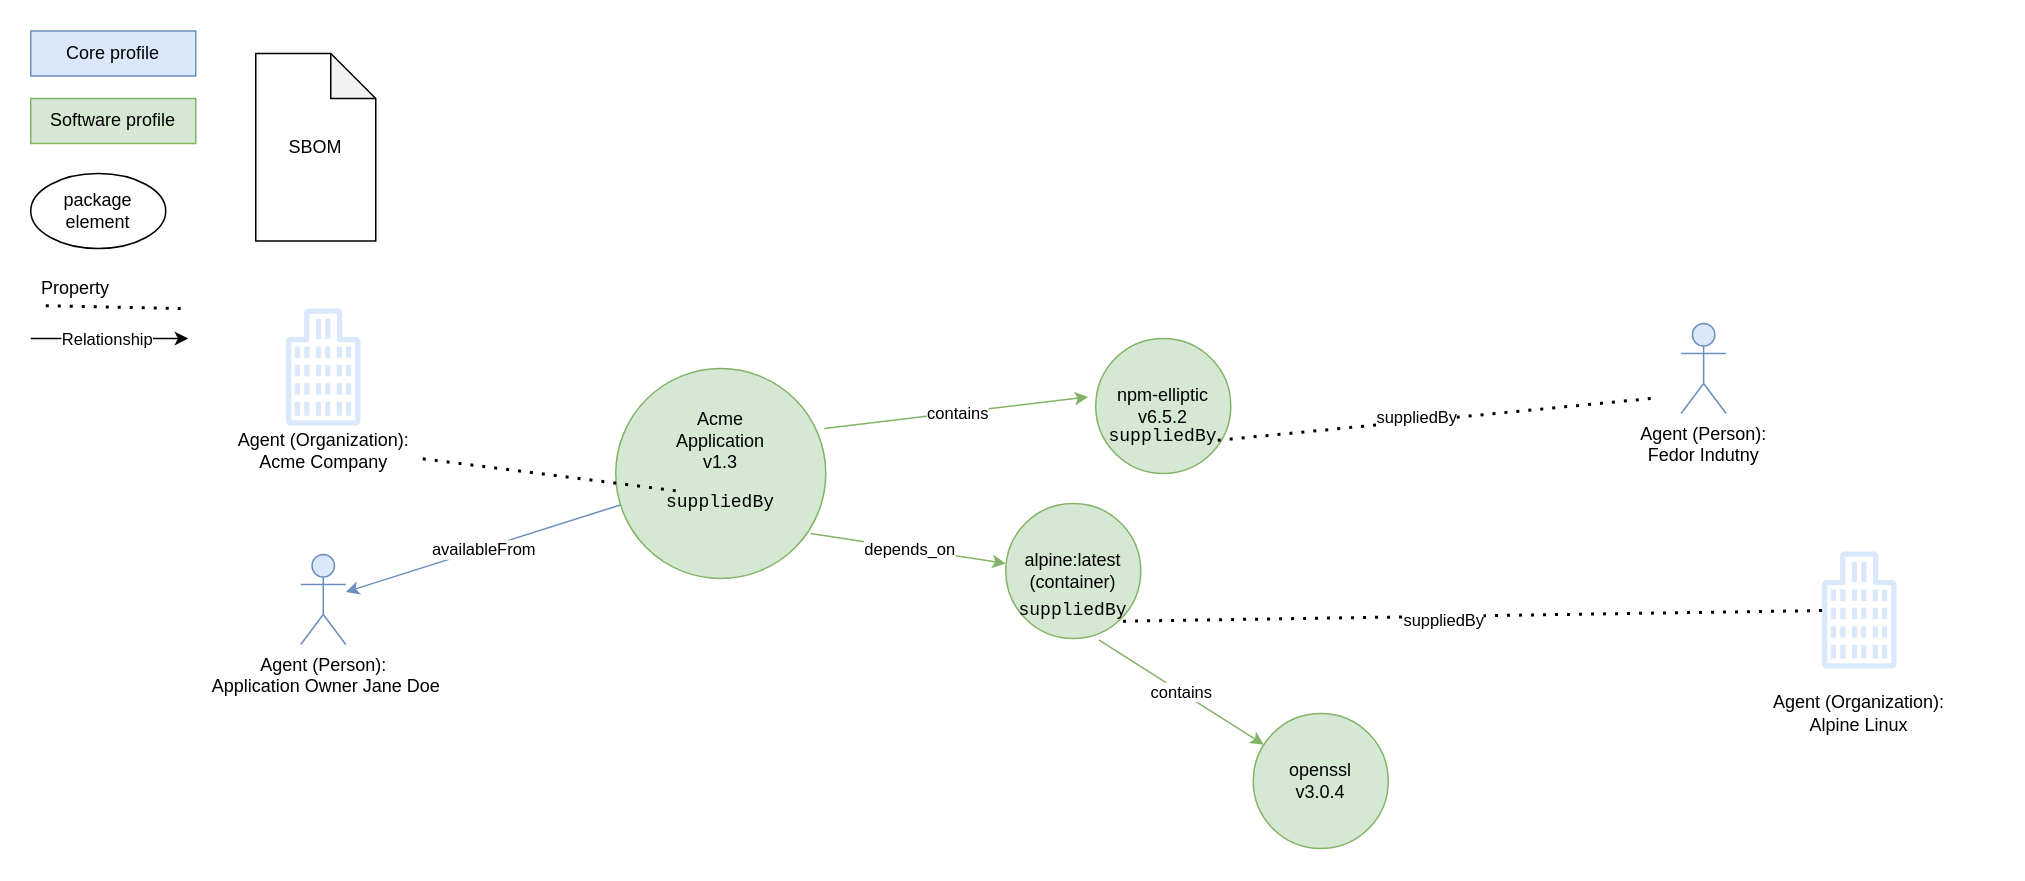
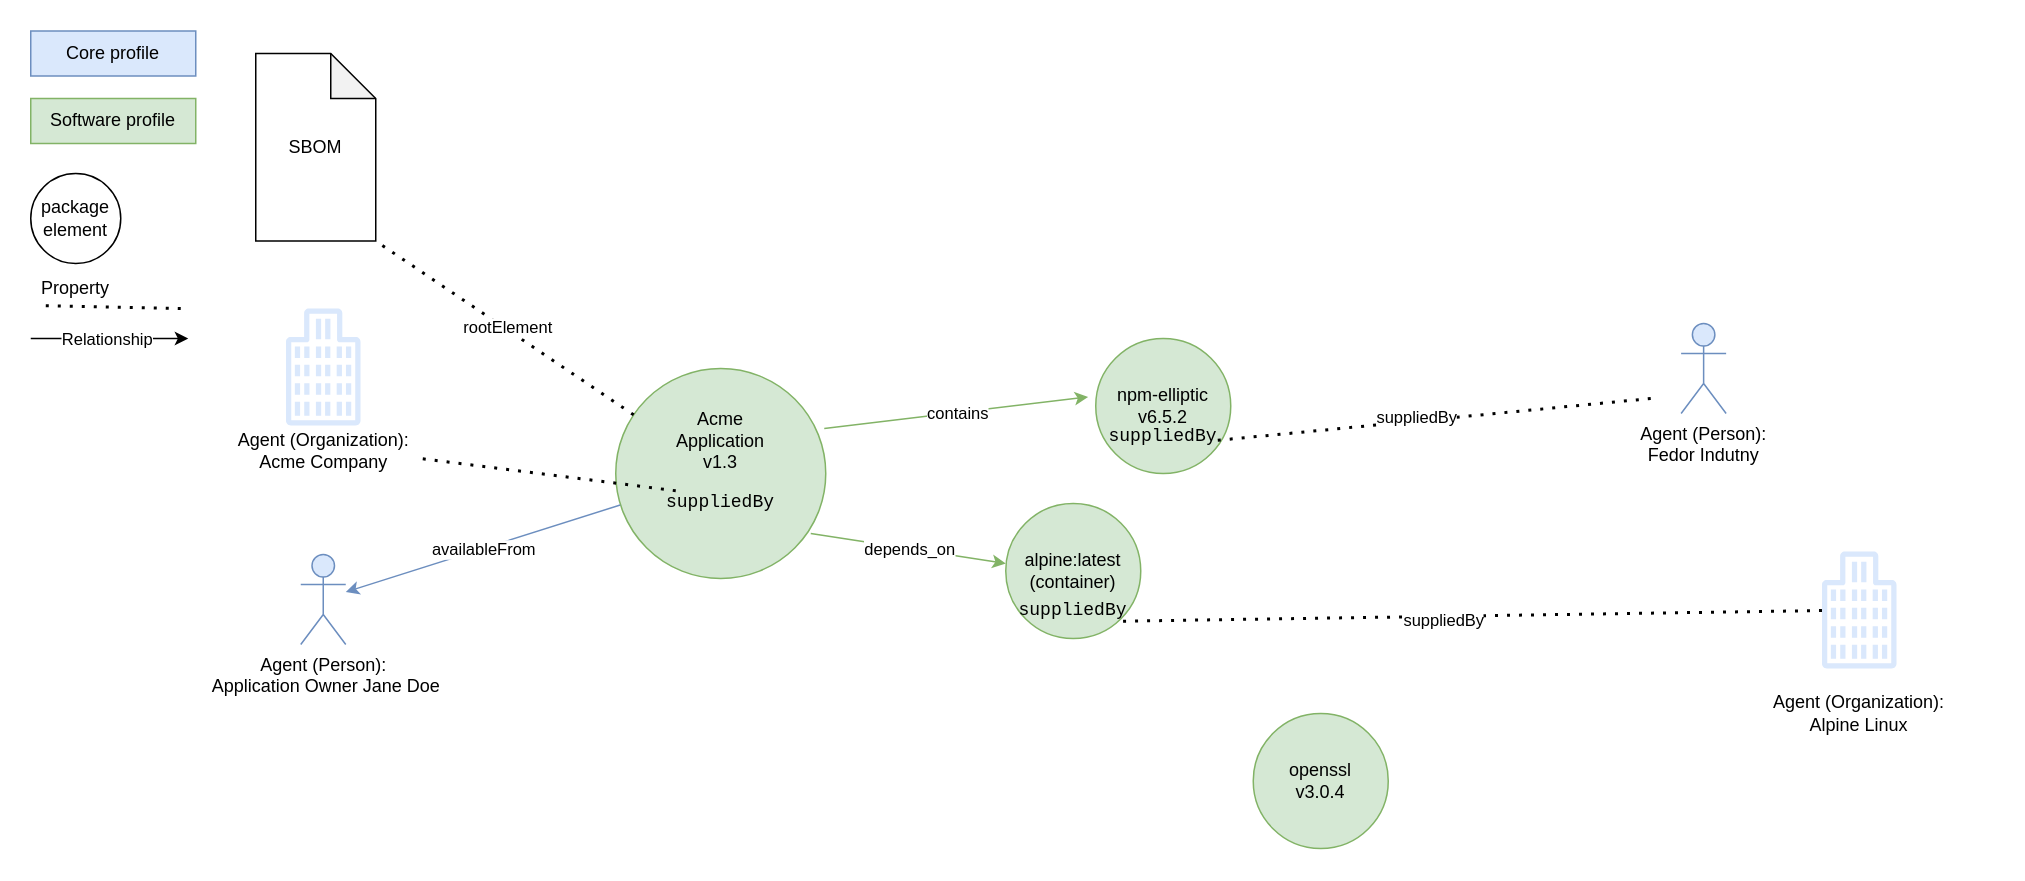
node "package element": size 135x75 -> 90x90
edge "SBOM" -- "Acme Application v1.3": added, label "rootElement"
edge "alpine:latest (container)" -> "openssl v3.0.4": removed, label "contains"
